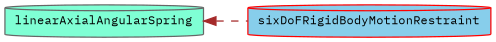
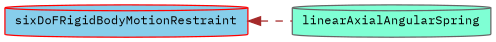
edge "sixDoFRigidBodyMotionRestraint" -> "linearAxialAngularSpring": reversed
